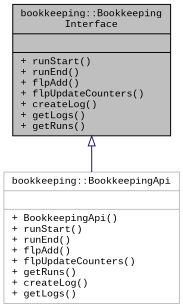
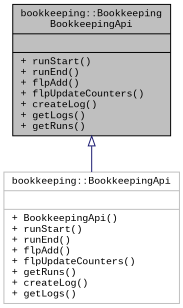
node "bookkeeping::Bookkeeping": text "Interface" -> "BookkeepingApi"
